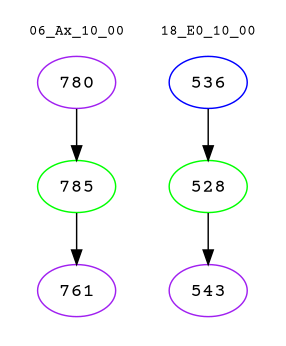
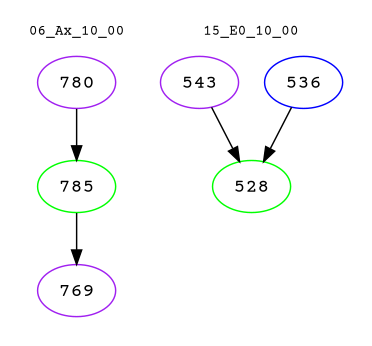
cluster "18_E0_10_00": label "18_E0_10_00" -> "15_E0_10_00"
edge "528" -> "543": reversed
node "761": label "761" -> "769"
